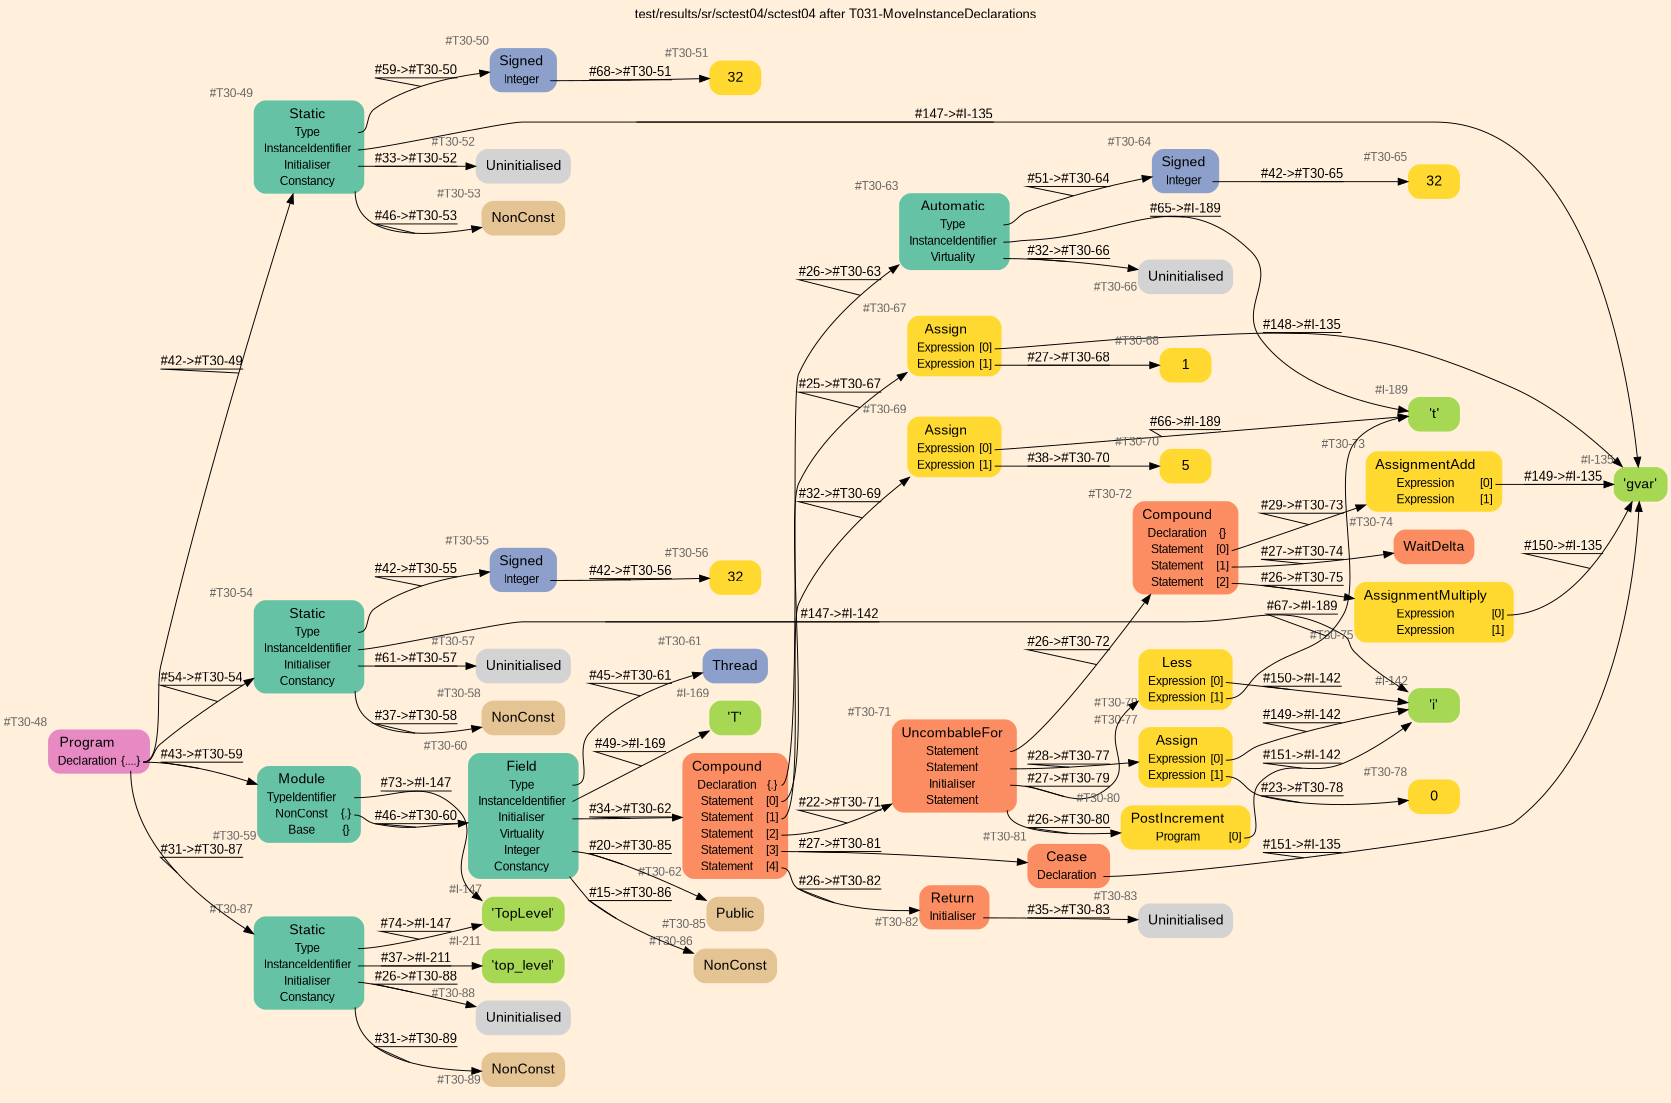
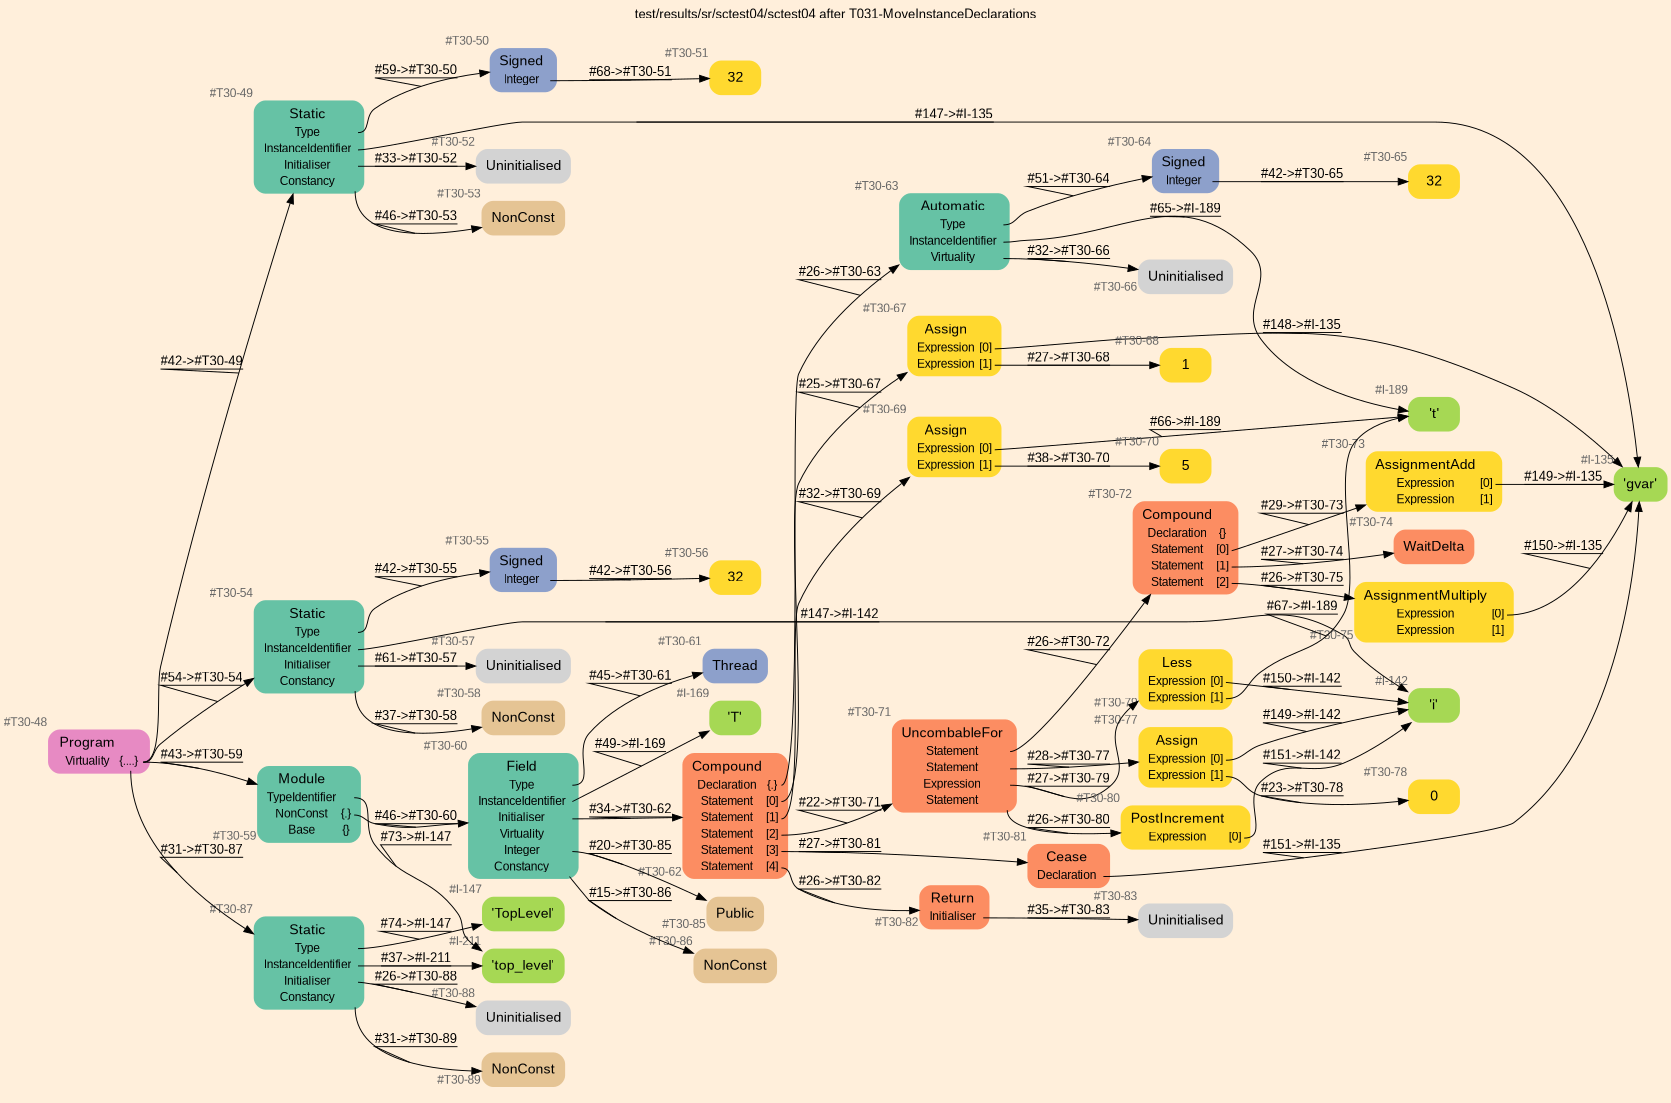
node "Program": text "Declaration" -> "Virtuality"
node "UncombableFor": text "Initialiser" -> "Expression"
edge "Module" -> "'TopLevel'": now "Module" -> "'top_level'"
node "PostIncrement": text "Program" -> "Expression"
